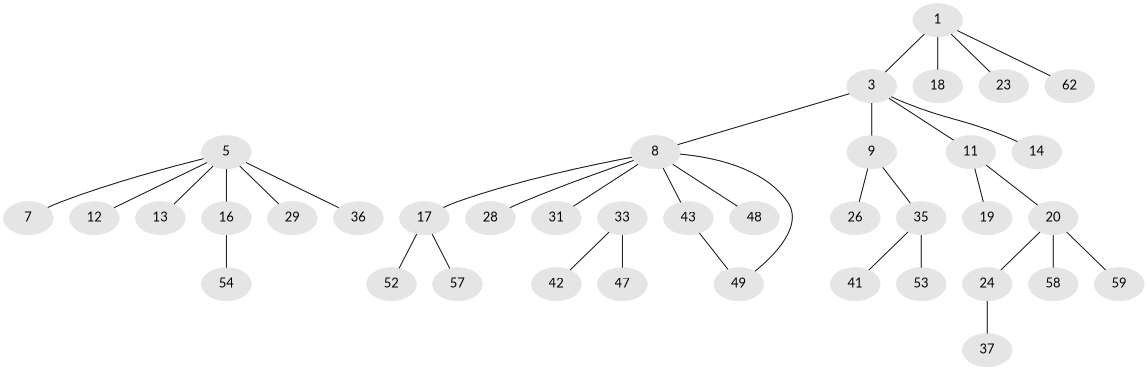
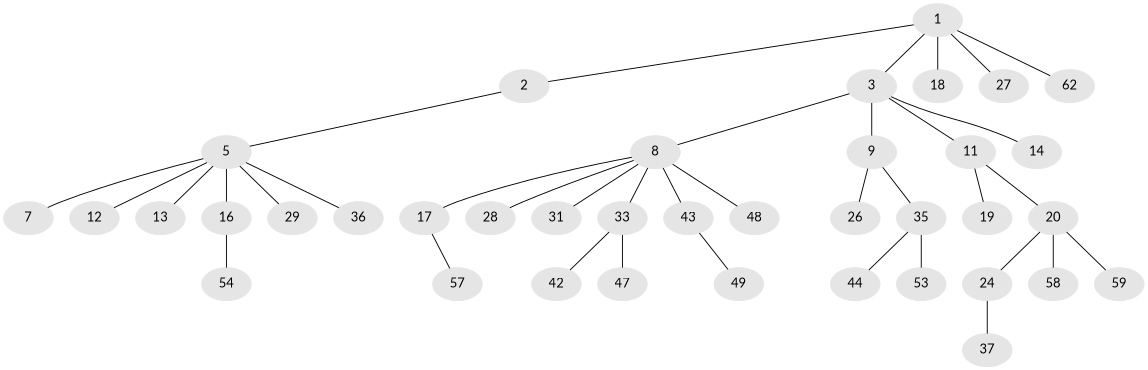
node "2": added
node "23": label "23" -> "27"
edge "8" -- "49": now "8" -- "33"
node "52": removed
node "41": label "41" -> "44"
